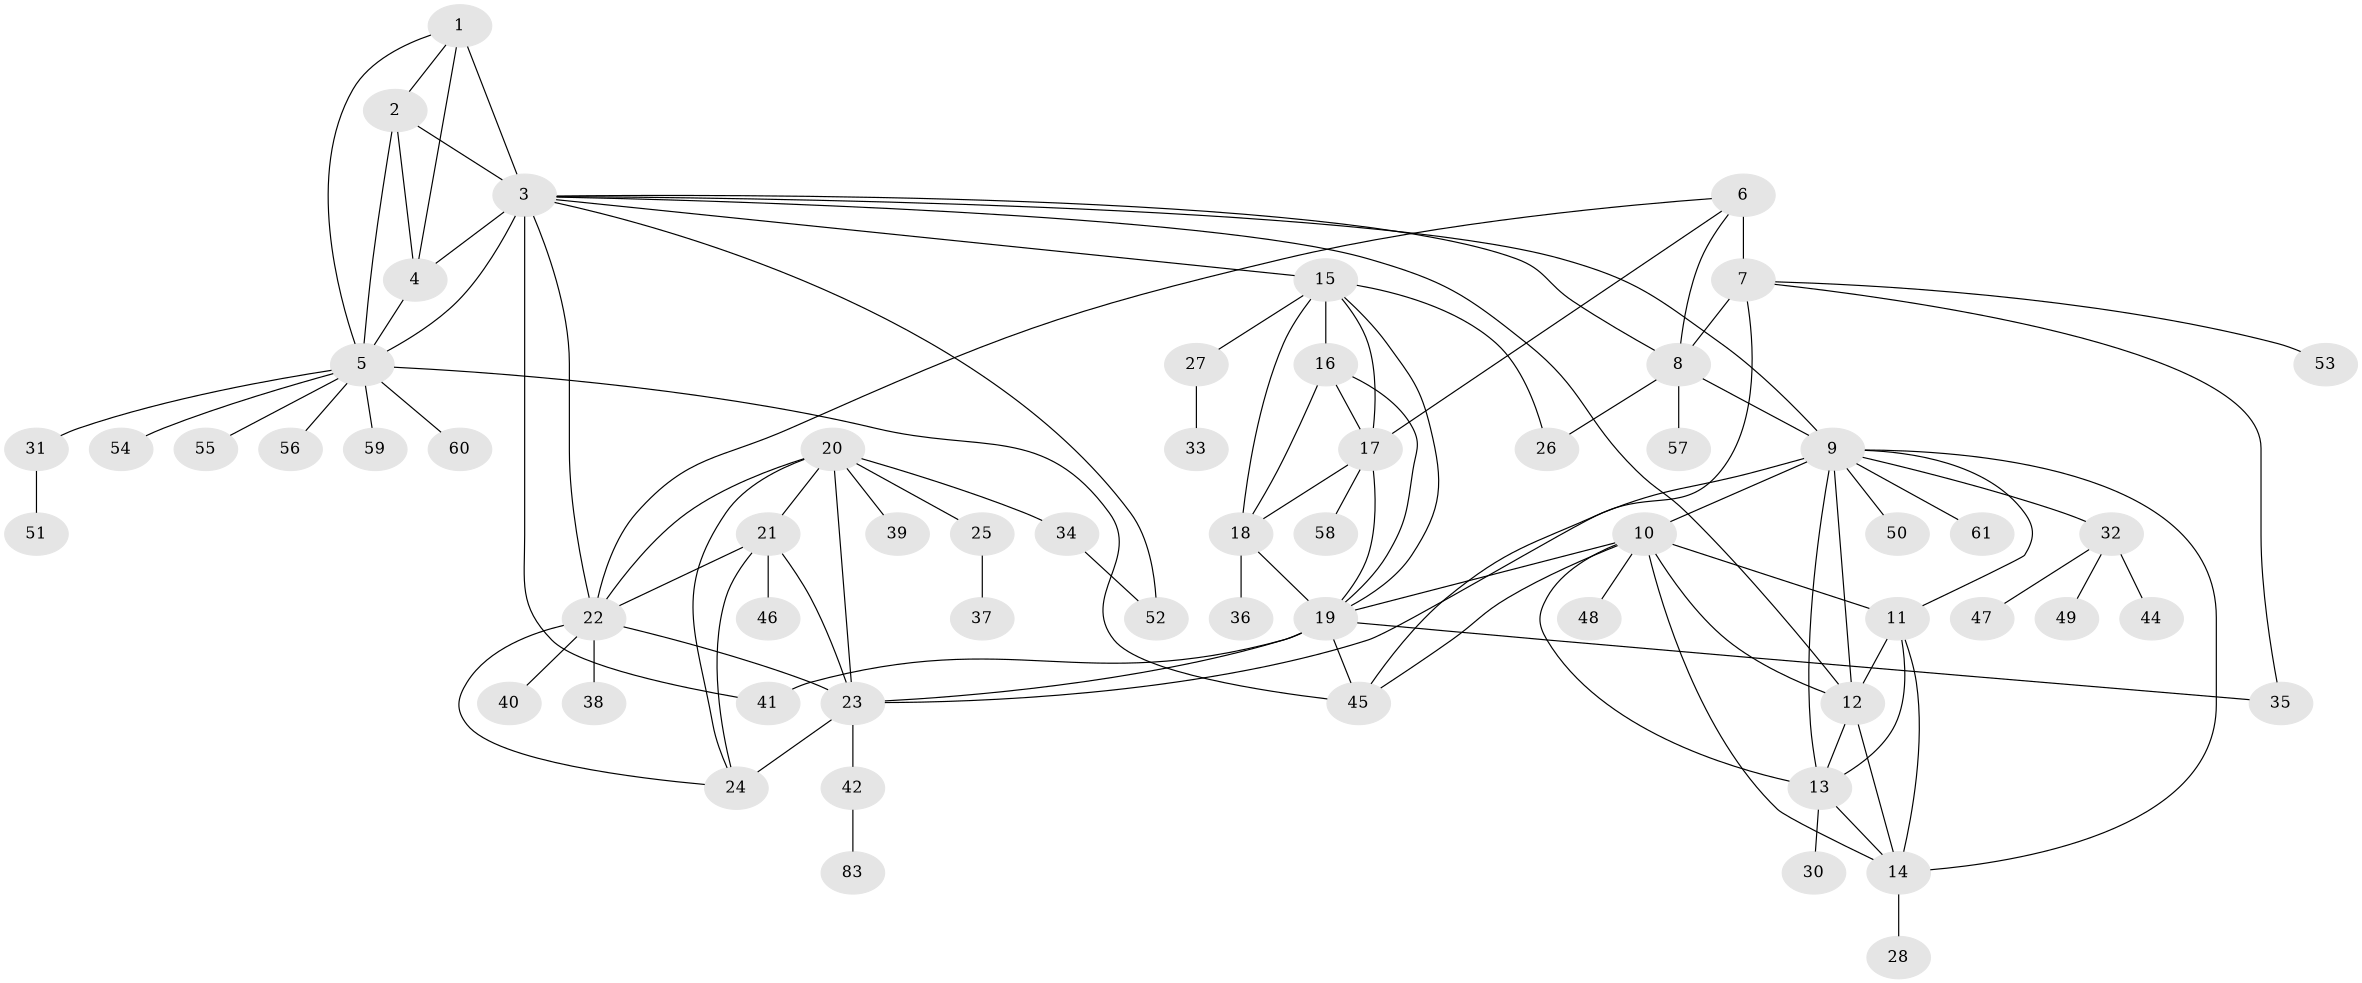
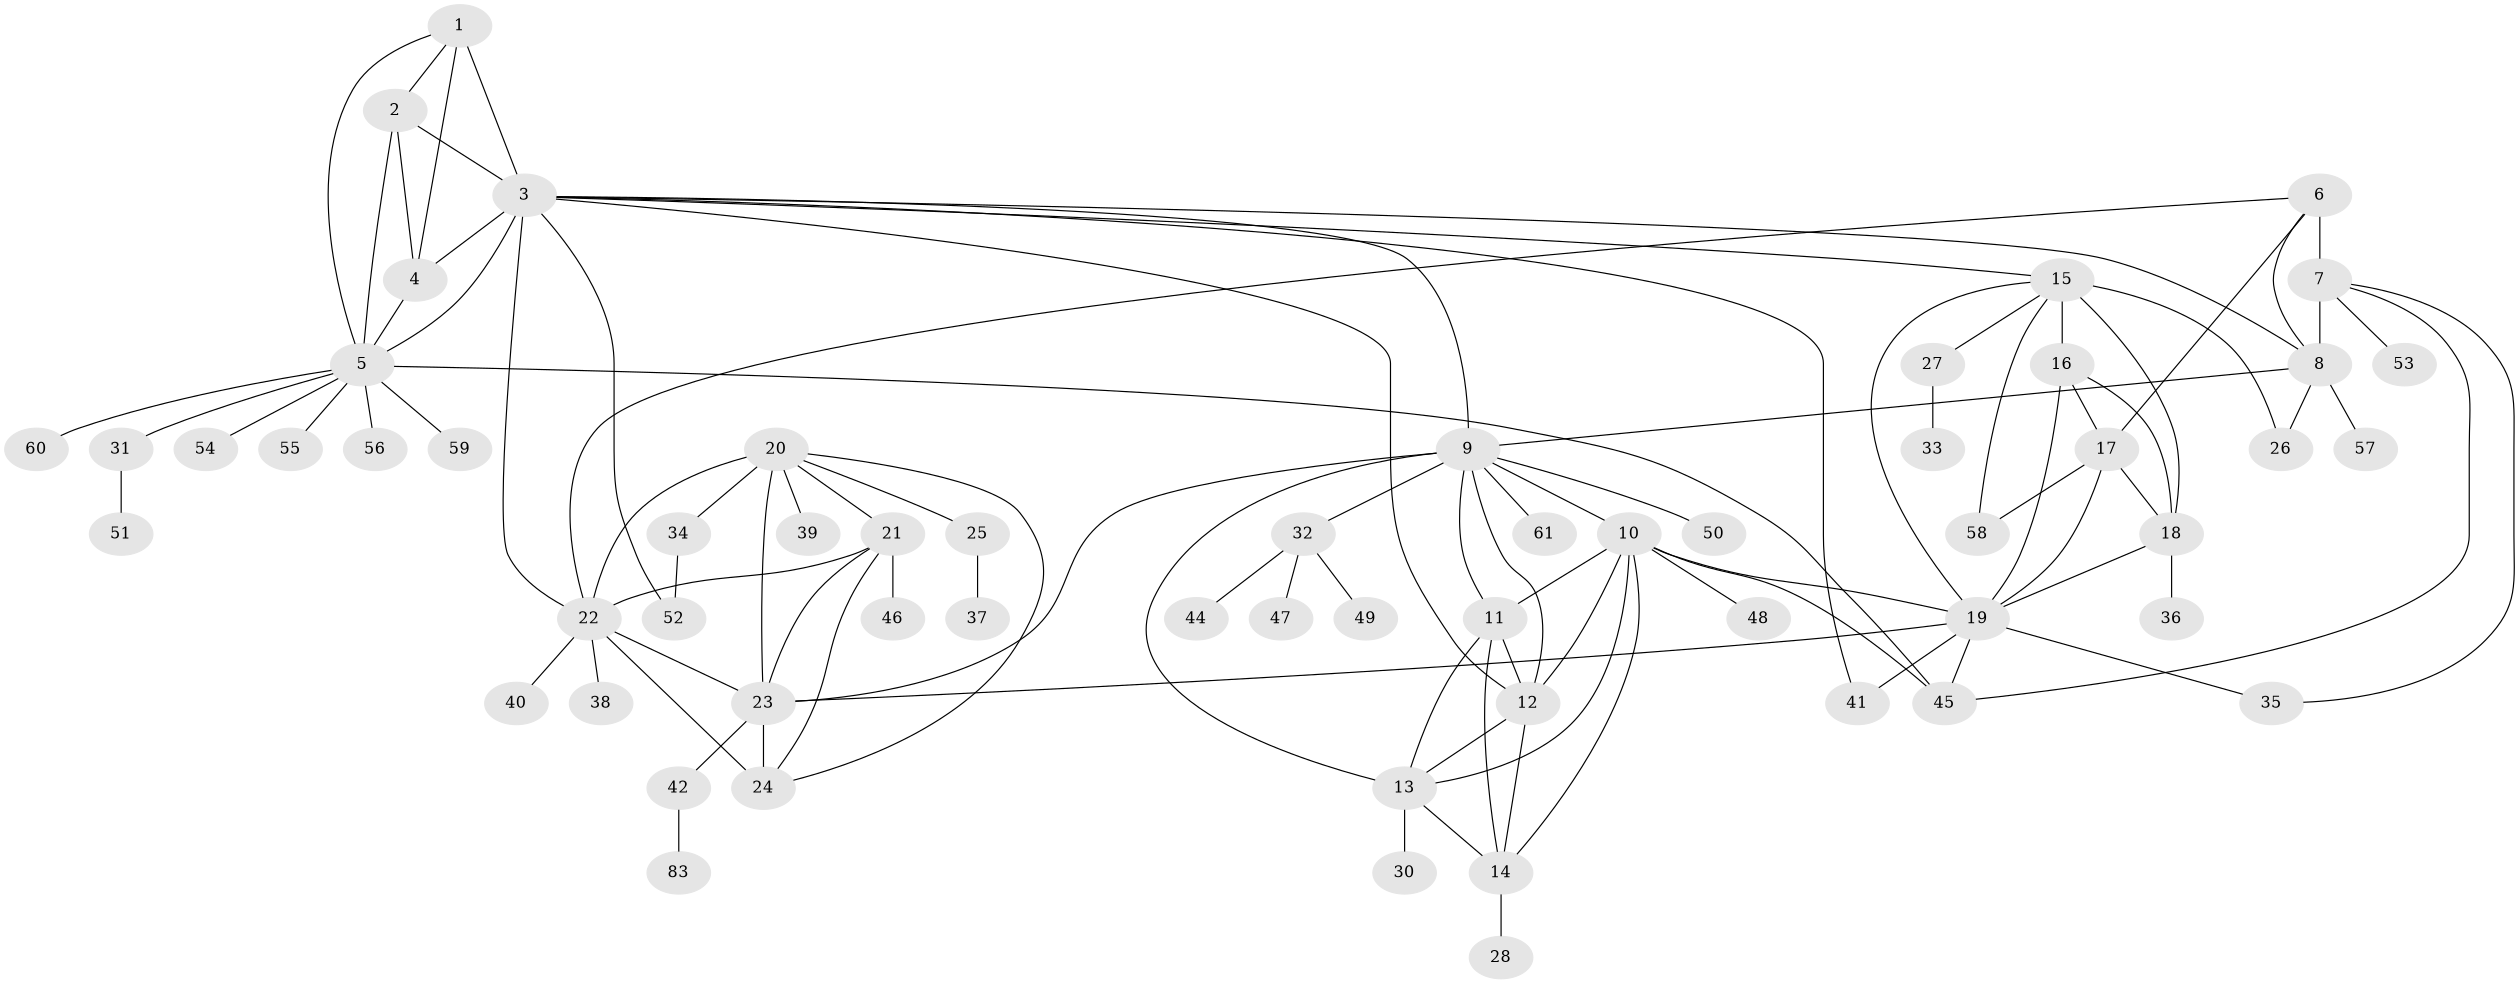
edge "15" -- "17": now "15" -- "58"
edge "9" -- "14": removed
